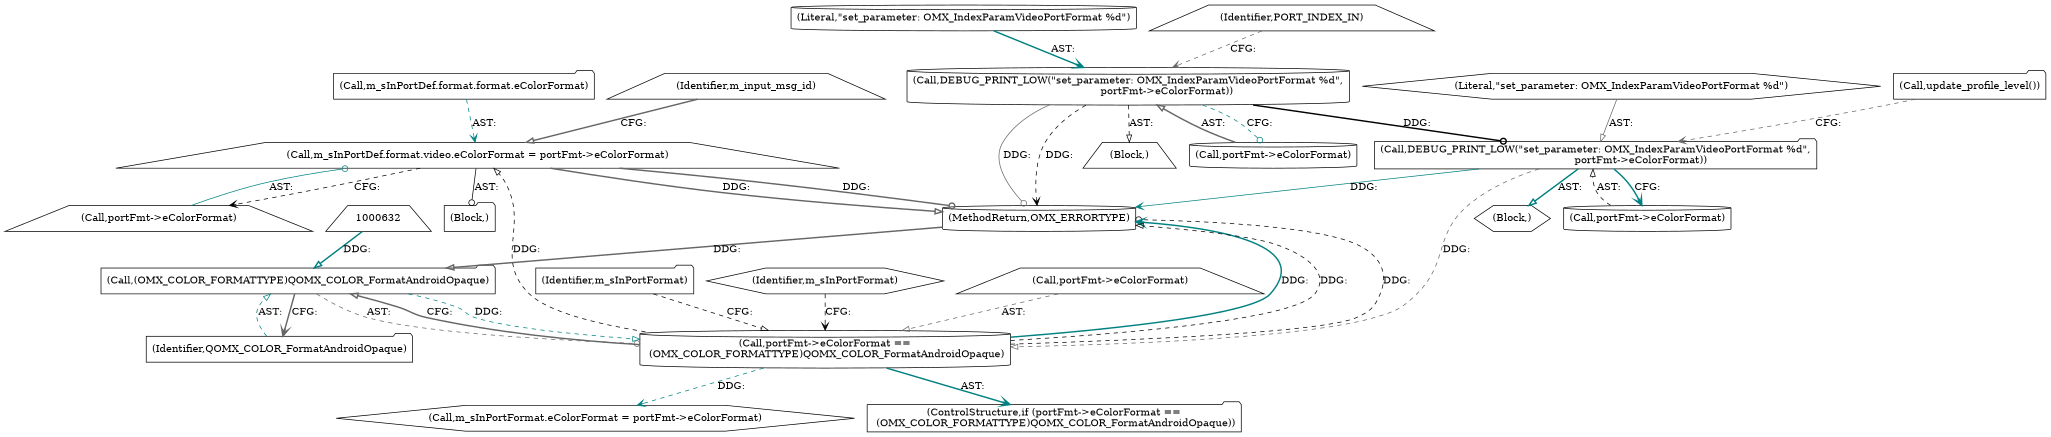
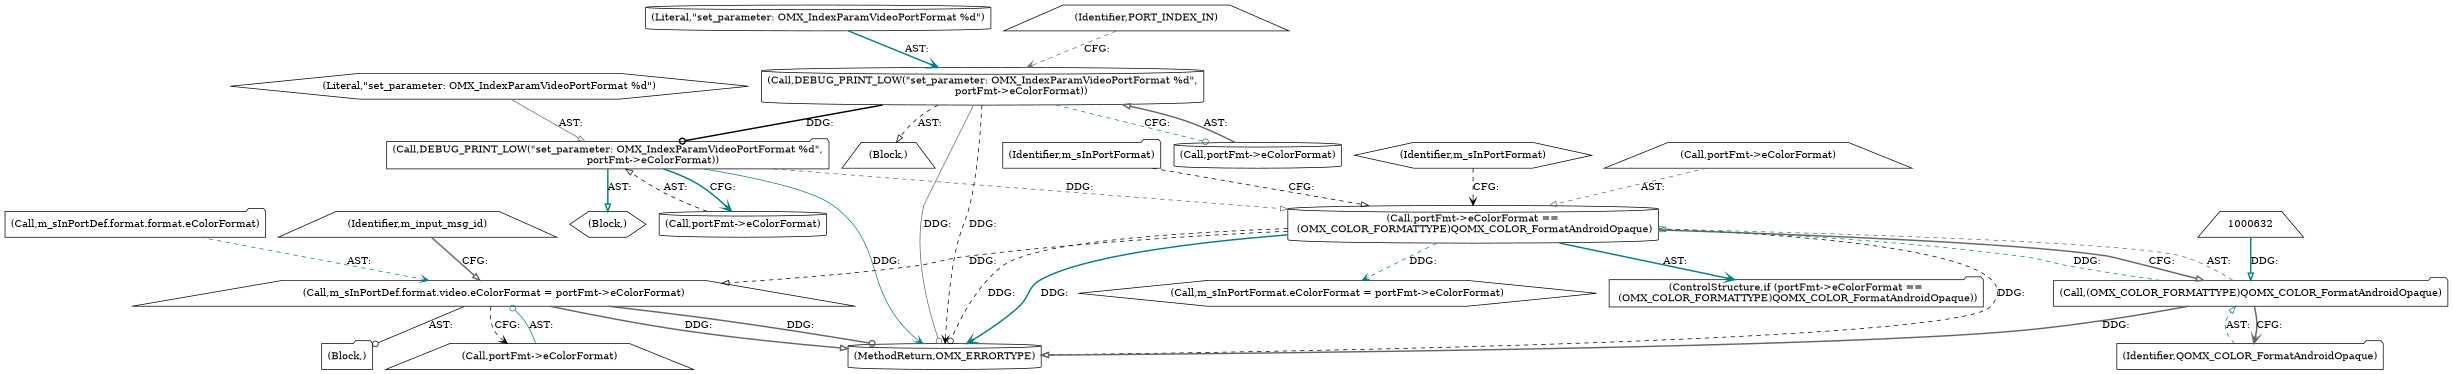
node "(Call,update_profile_level())": removed
edge "(MethodReturn,OMX_ERRORTYPE)" -> "(Call,(OMX_COLOR_FORMATTYPE)QOMX_COLOR_FormatAndroidOpaque)": reversed
